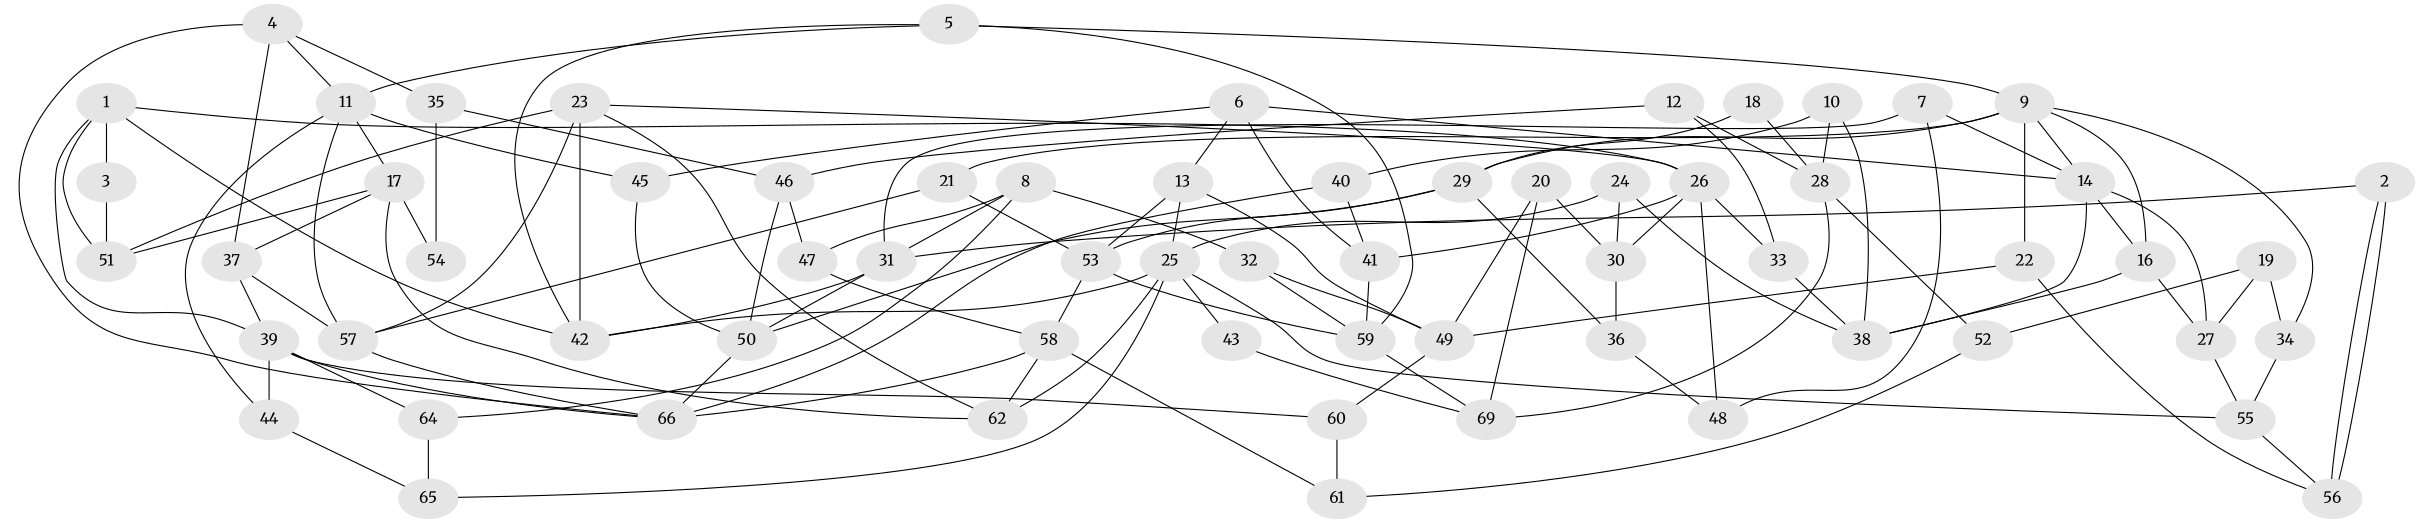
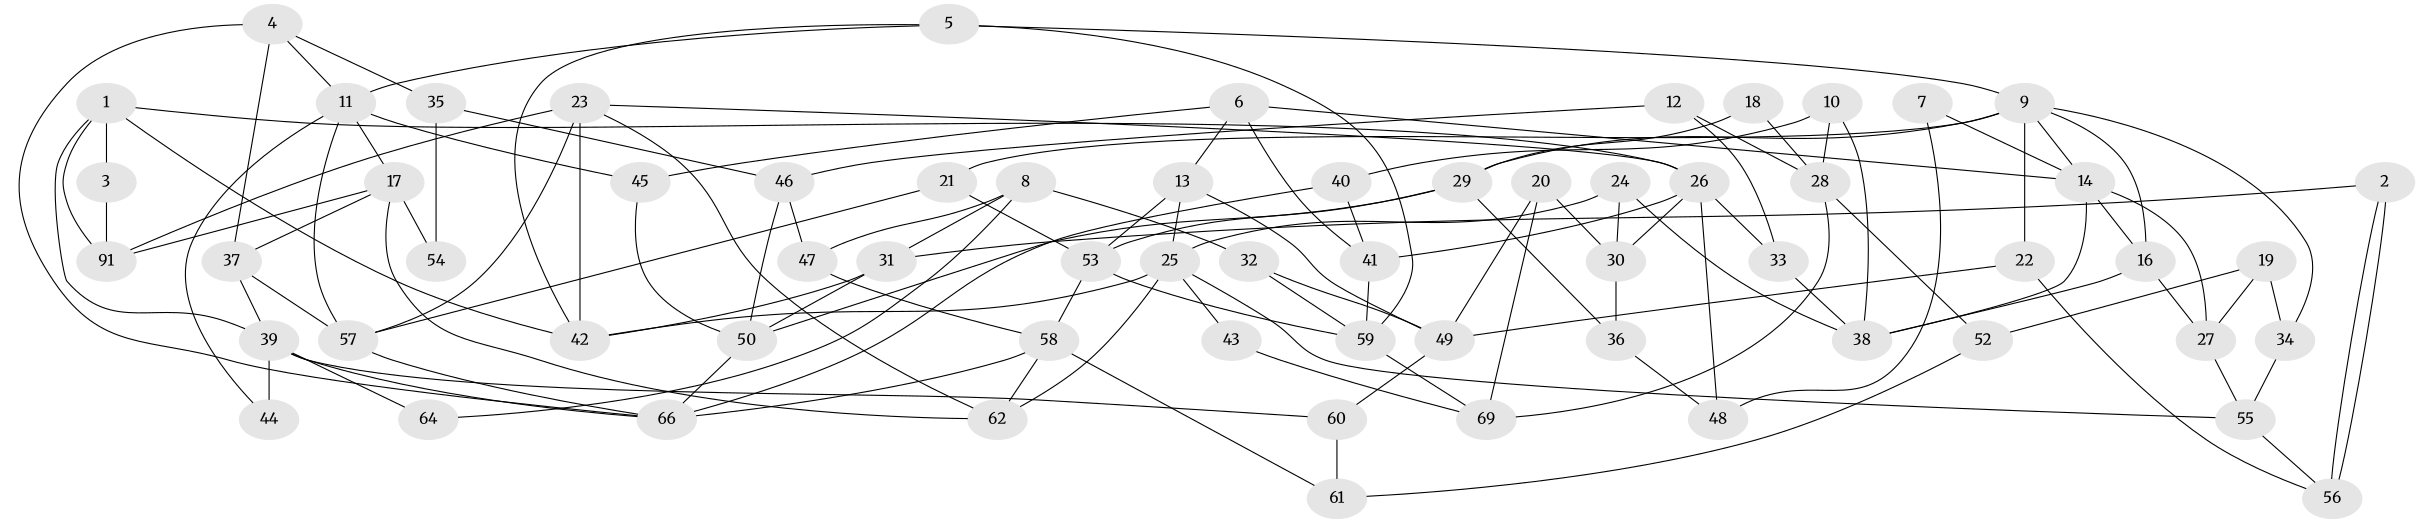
edge "7" -- "31": removed
node "51": label "51" -> "91"
node "65": removed
